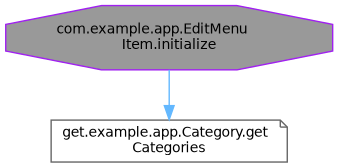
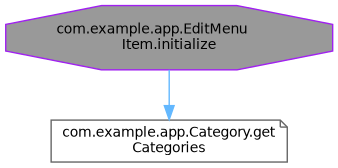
node "get.example.app.Category.get Categories": label "get.example.app.Category.get Categories" -> "com.example.app.Category.get Categories"
